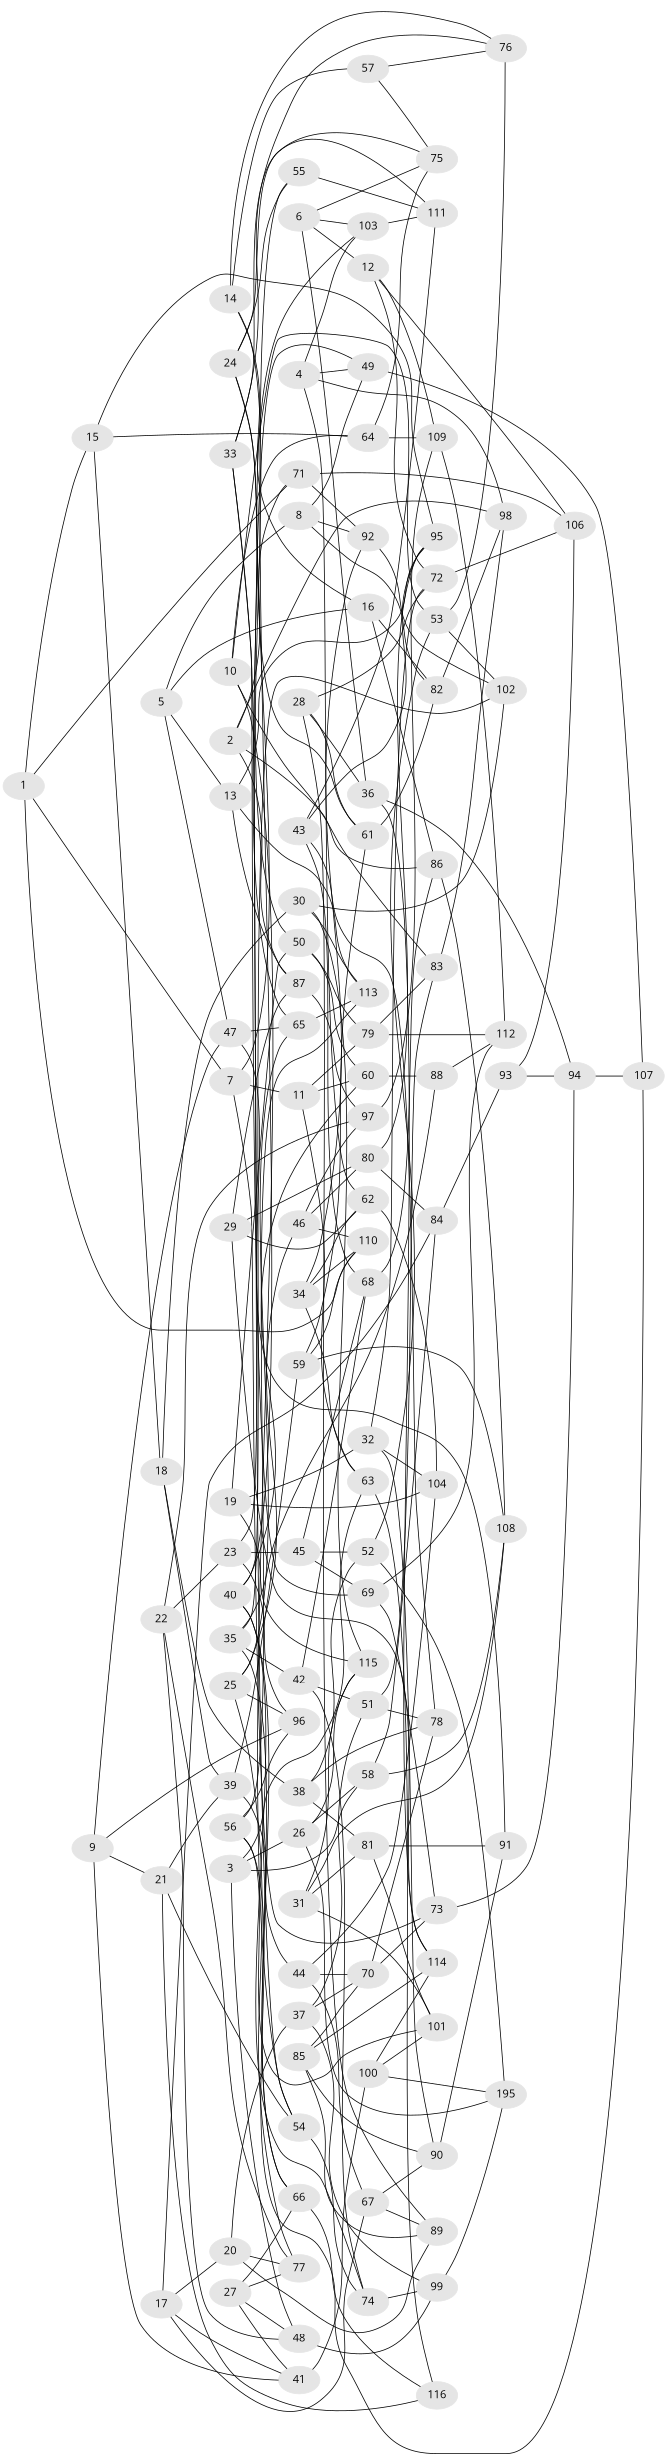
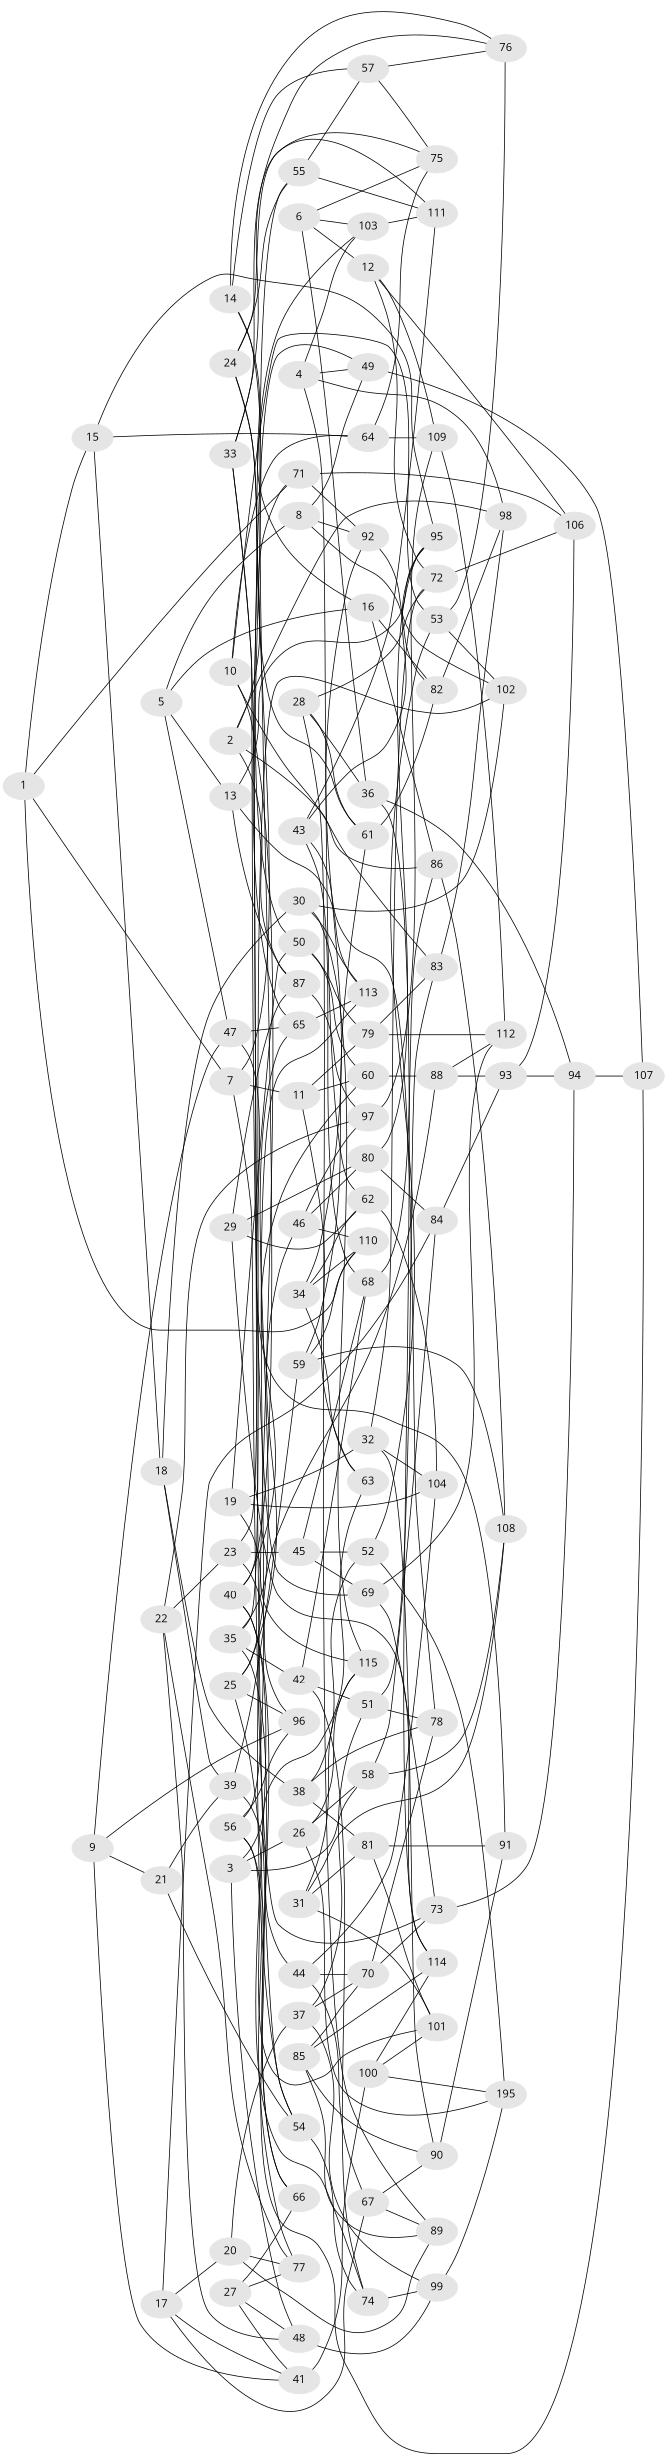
edge "57" -- "55": added
edge "88" -- "93": added
node "116": removed
